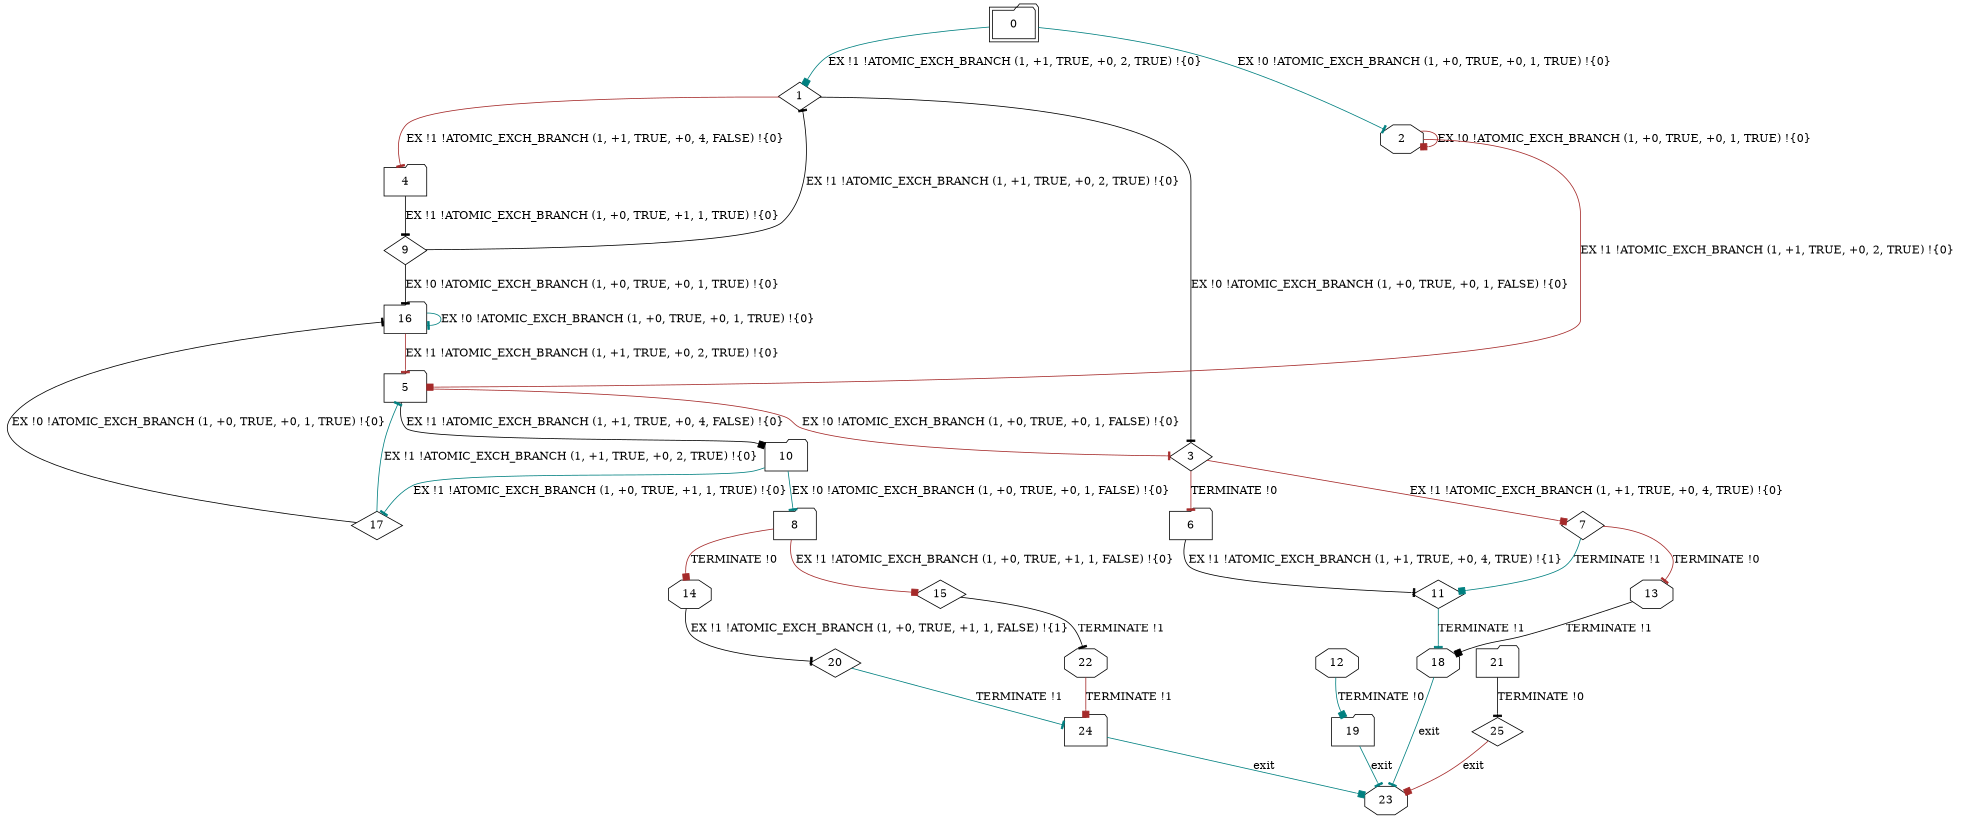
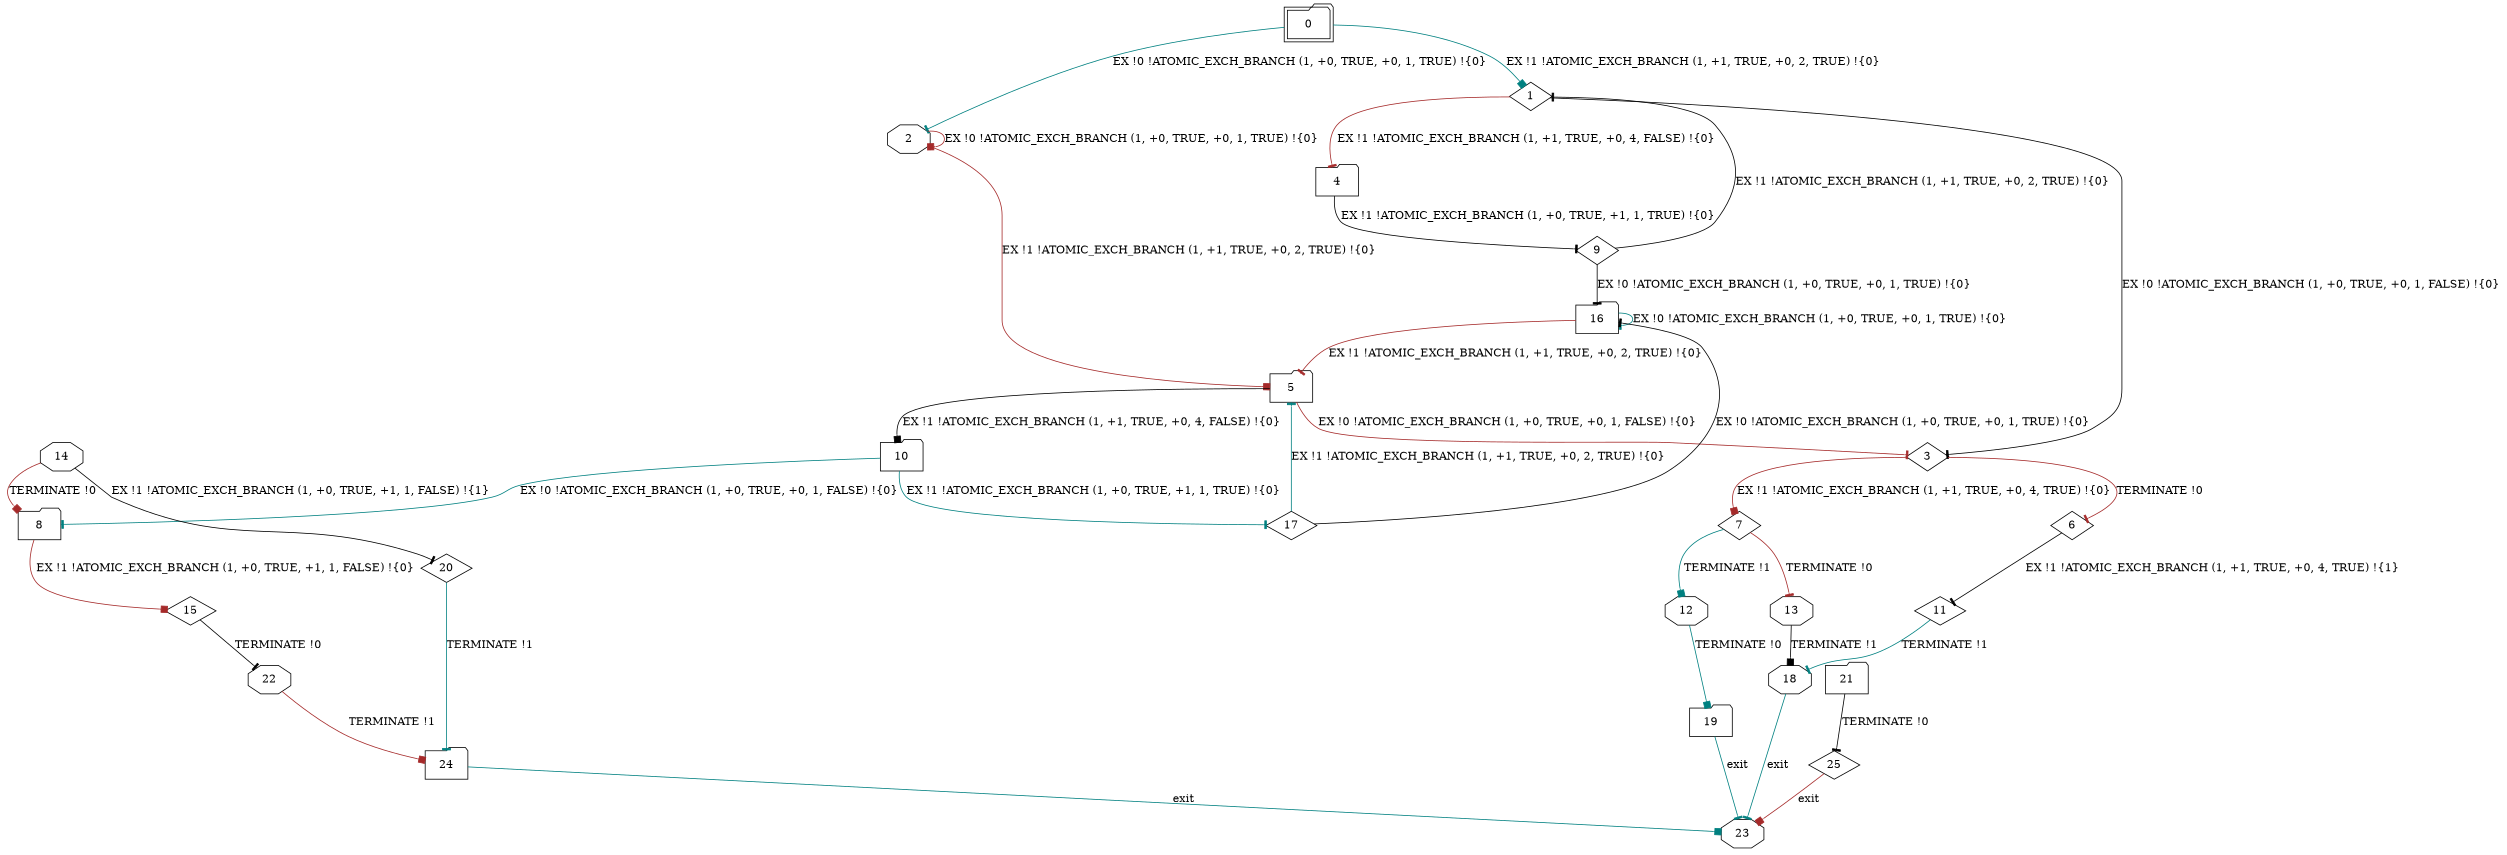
node "6": shape folder -> diamond
edge "8" -> "14": reversed
edge "7" -> "11": now "7" -> "12"
edge "15" -> "22": label "TERMINATE !1" -> "TERMINATE !0"
